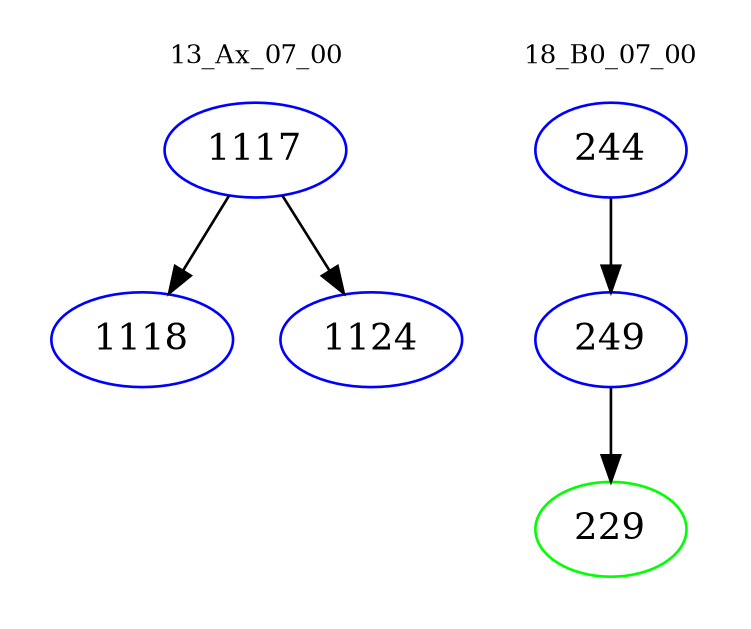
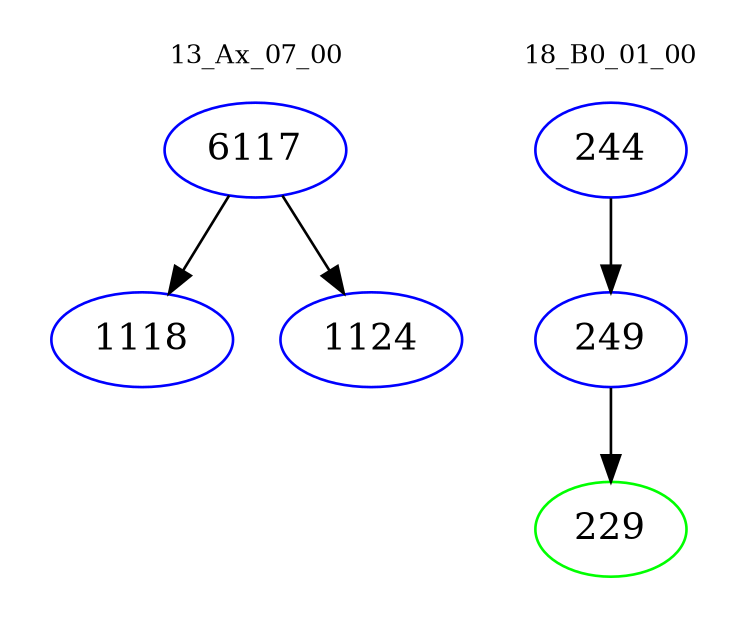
cluster "18_B0_07_00": label "18_B0_07_00" -> "18_B0_01_00"
node "1117": label "1117" -> "6117"
